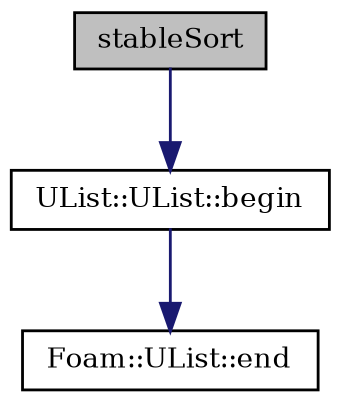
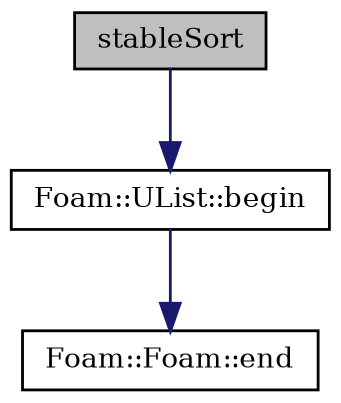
node "UList::UList::begin": label "UList::UList::begin" -> "Foam::UList::begin"
node "Foam::UList::end": label "Foam::UList::end" -> "Foam::Foam::end"
